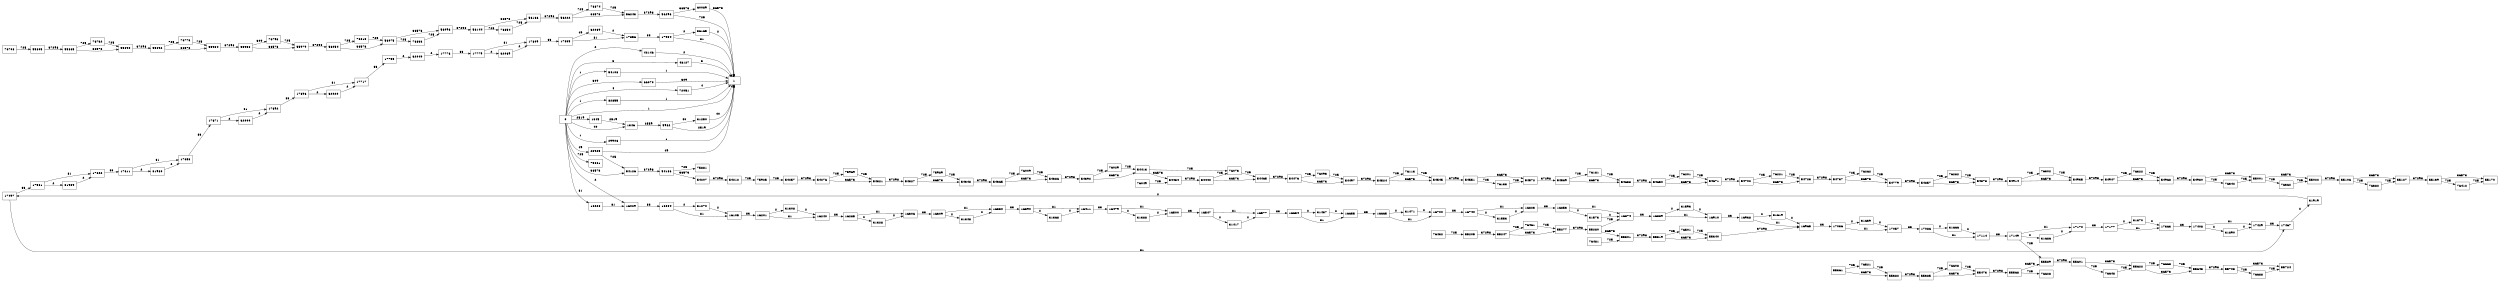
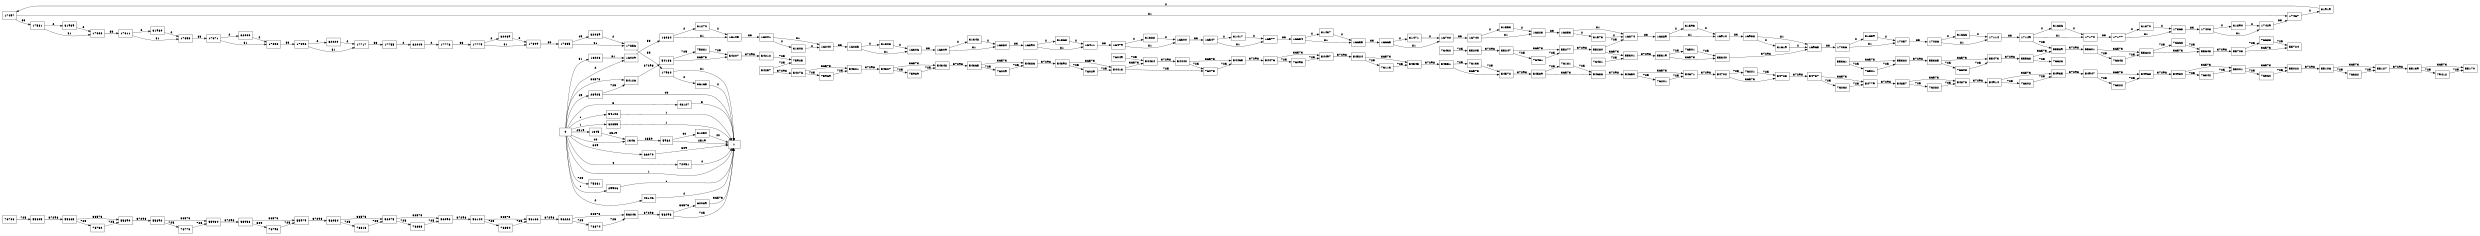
edge "75881" -> "54207": added, label "725"
edge "75925" -> "54257": reversed
node "76412": label "76412" -> "79412"
